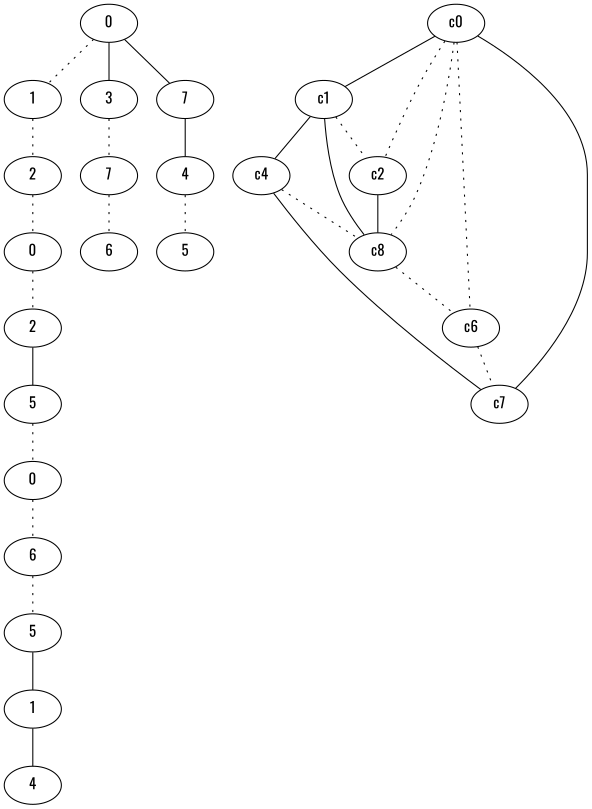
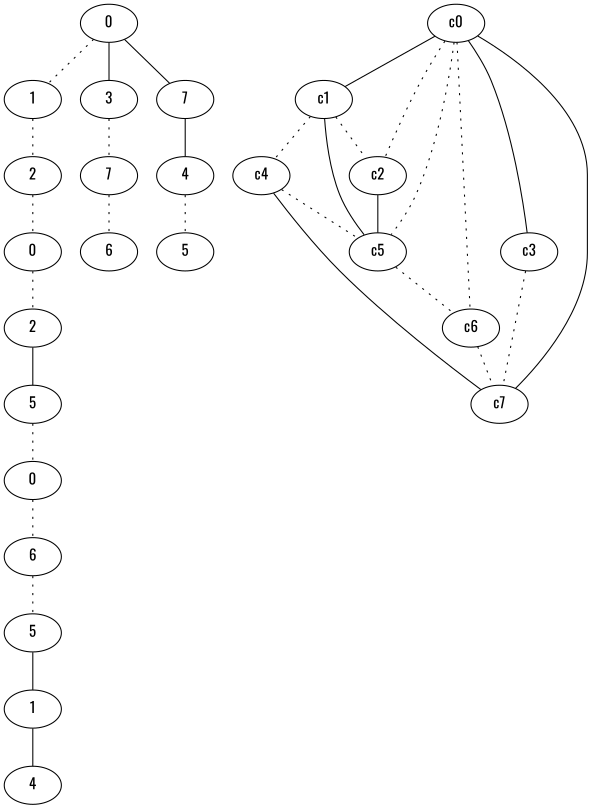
edge "c1" -- "c4": style solid -> dotted
node "c8": label "c8" -> "c5"
node "c3": added
